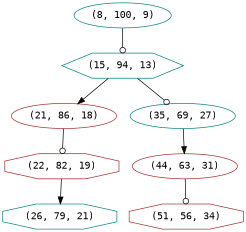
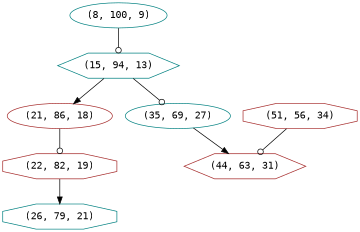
node "(44, 63, 31)": shape ellipse -> hexagon
edge "(44, 63, 31)" -> "(51, 56, 34)": reversed
